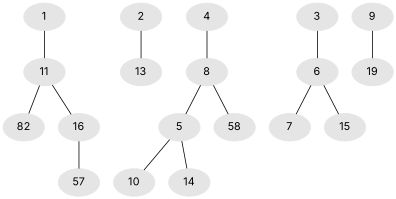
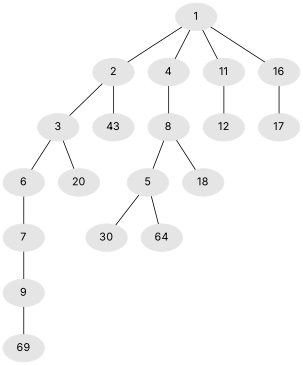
edge "1" -- "2": added
edge "1" -- "4": added
node "13": label "13" -> "43"
node "19": label "19" -> "69"
edge "11" -- "16": now "1" -- "16"
edge "2" -- "3": added
node "82": label "82" -> "12"
node "58": label "58" -> "18"
node "15": removed
node "20": added
node "57": label "57" -> "17"
node "10": label "10" -> "30"
node "14": label "14" -> "64"
edge "7" -- "9": added
